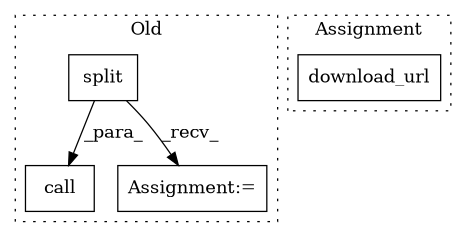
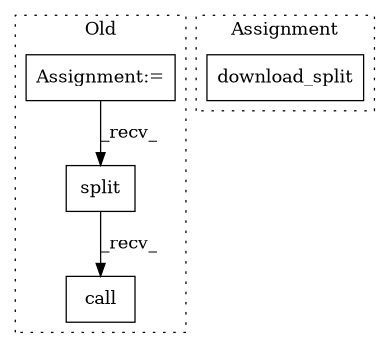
node "download_url": label "download_url" -> "download_split"
edge "split" -> "Assignment:=": reversed
edge "split" -> "call": label "_para_" -> "_recv_"
